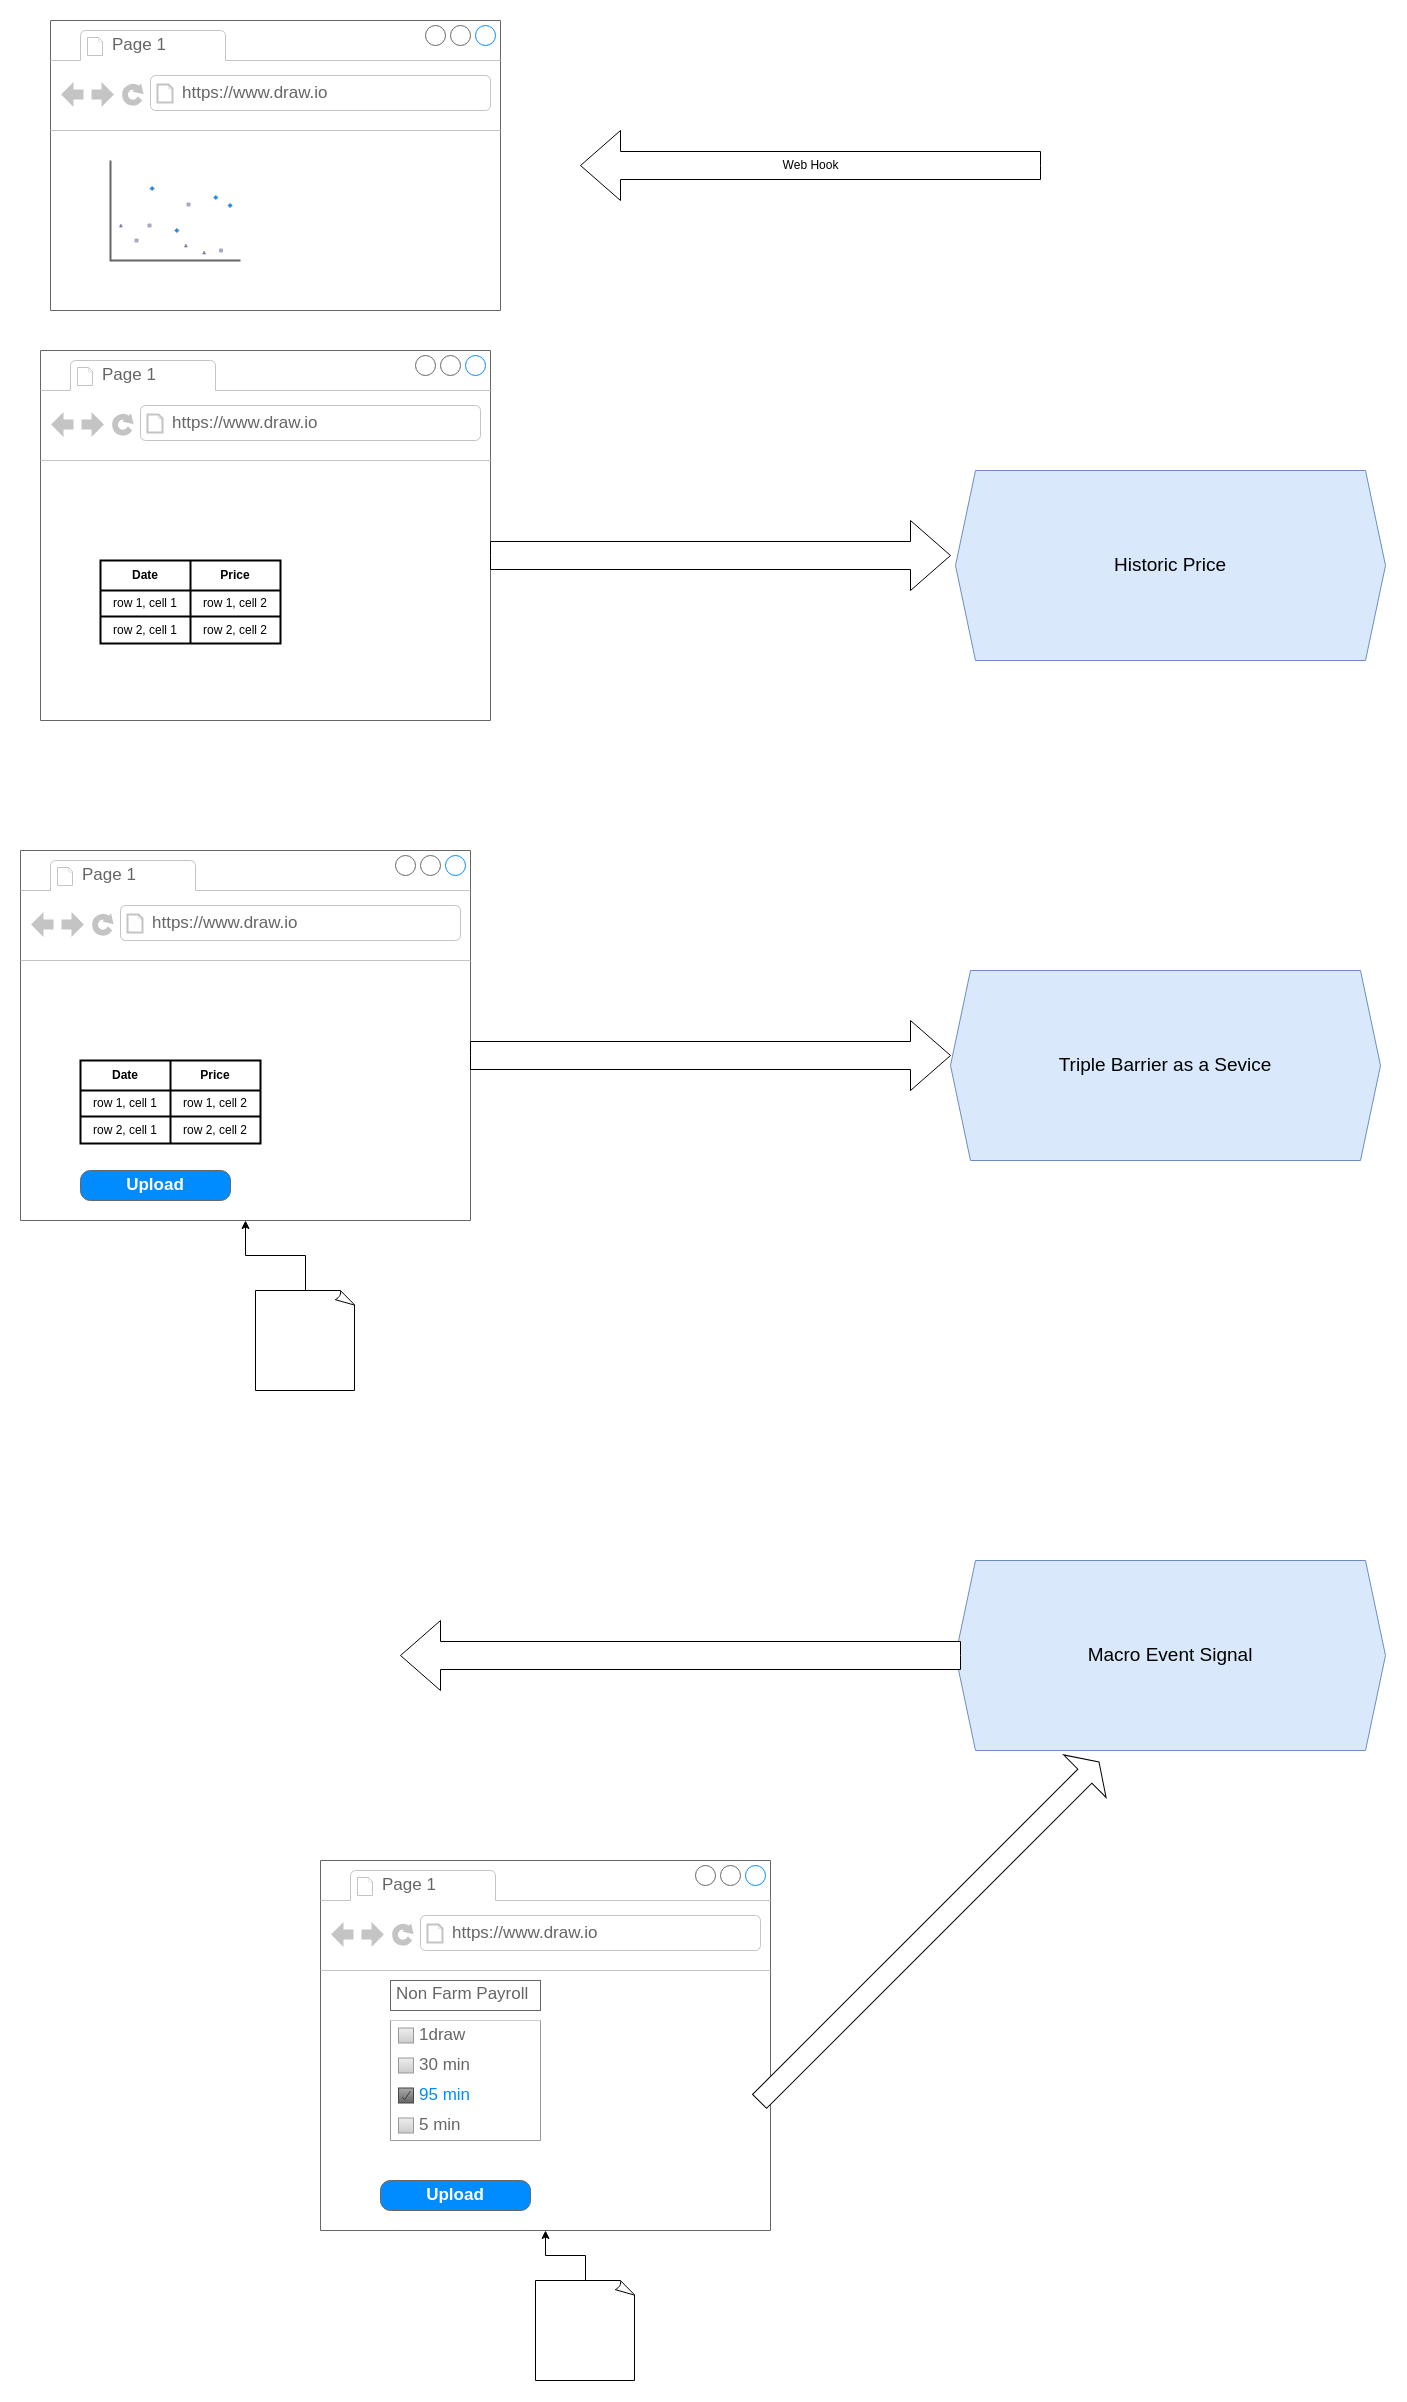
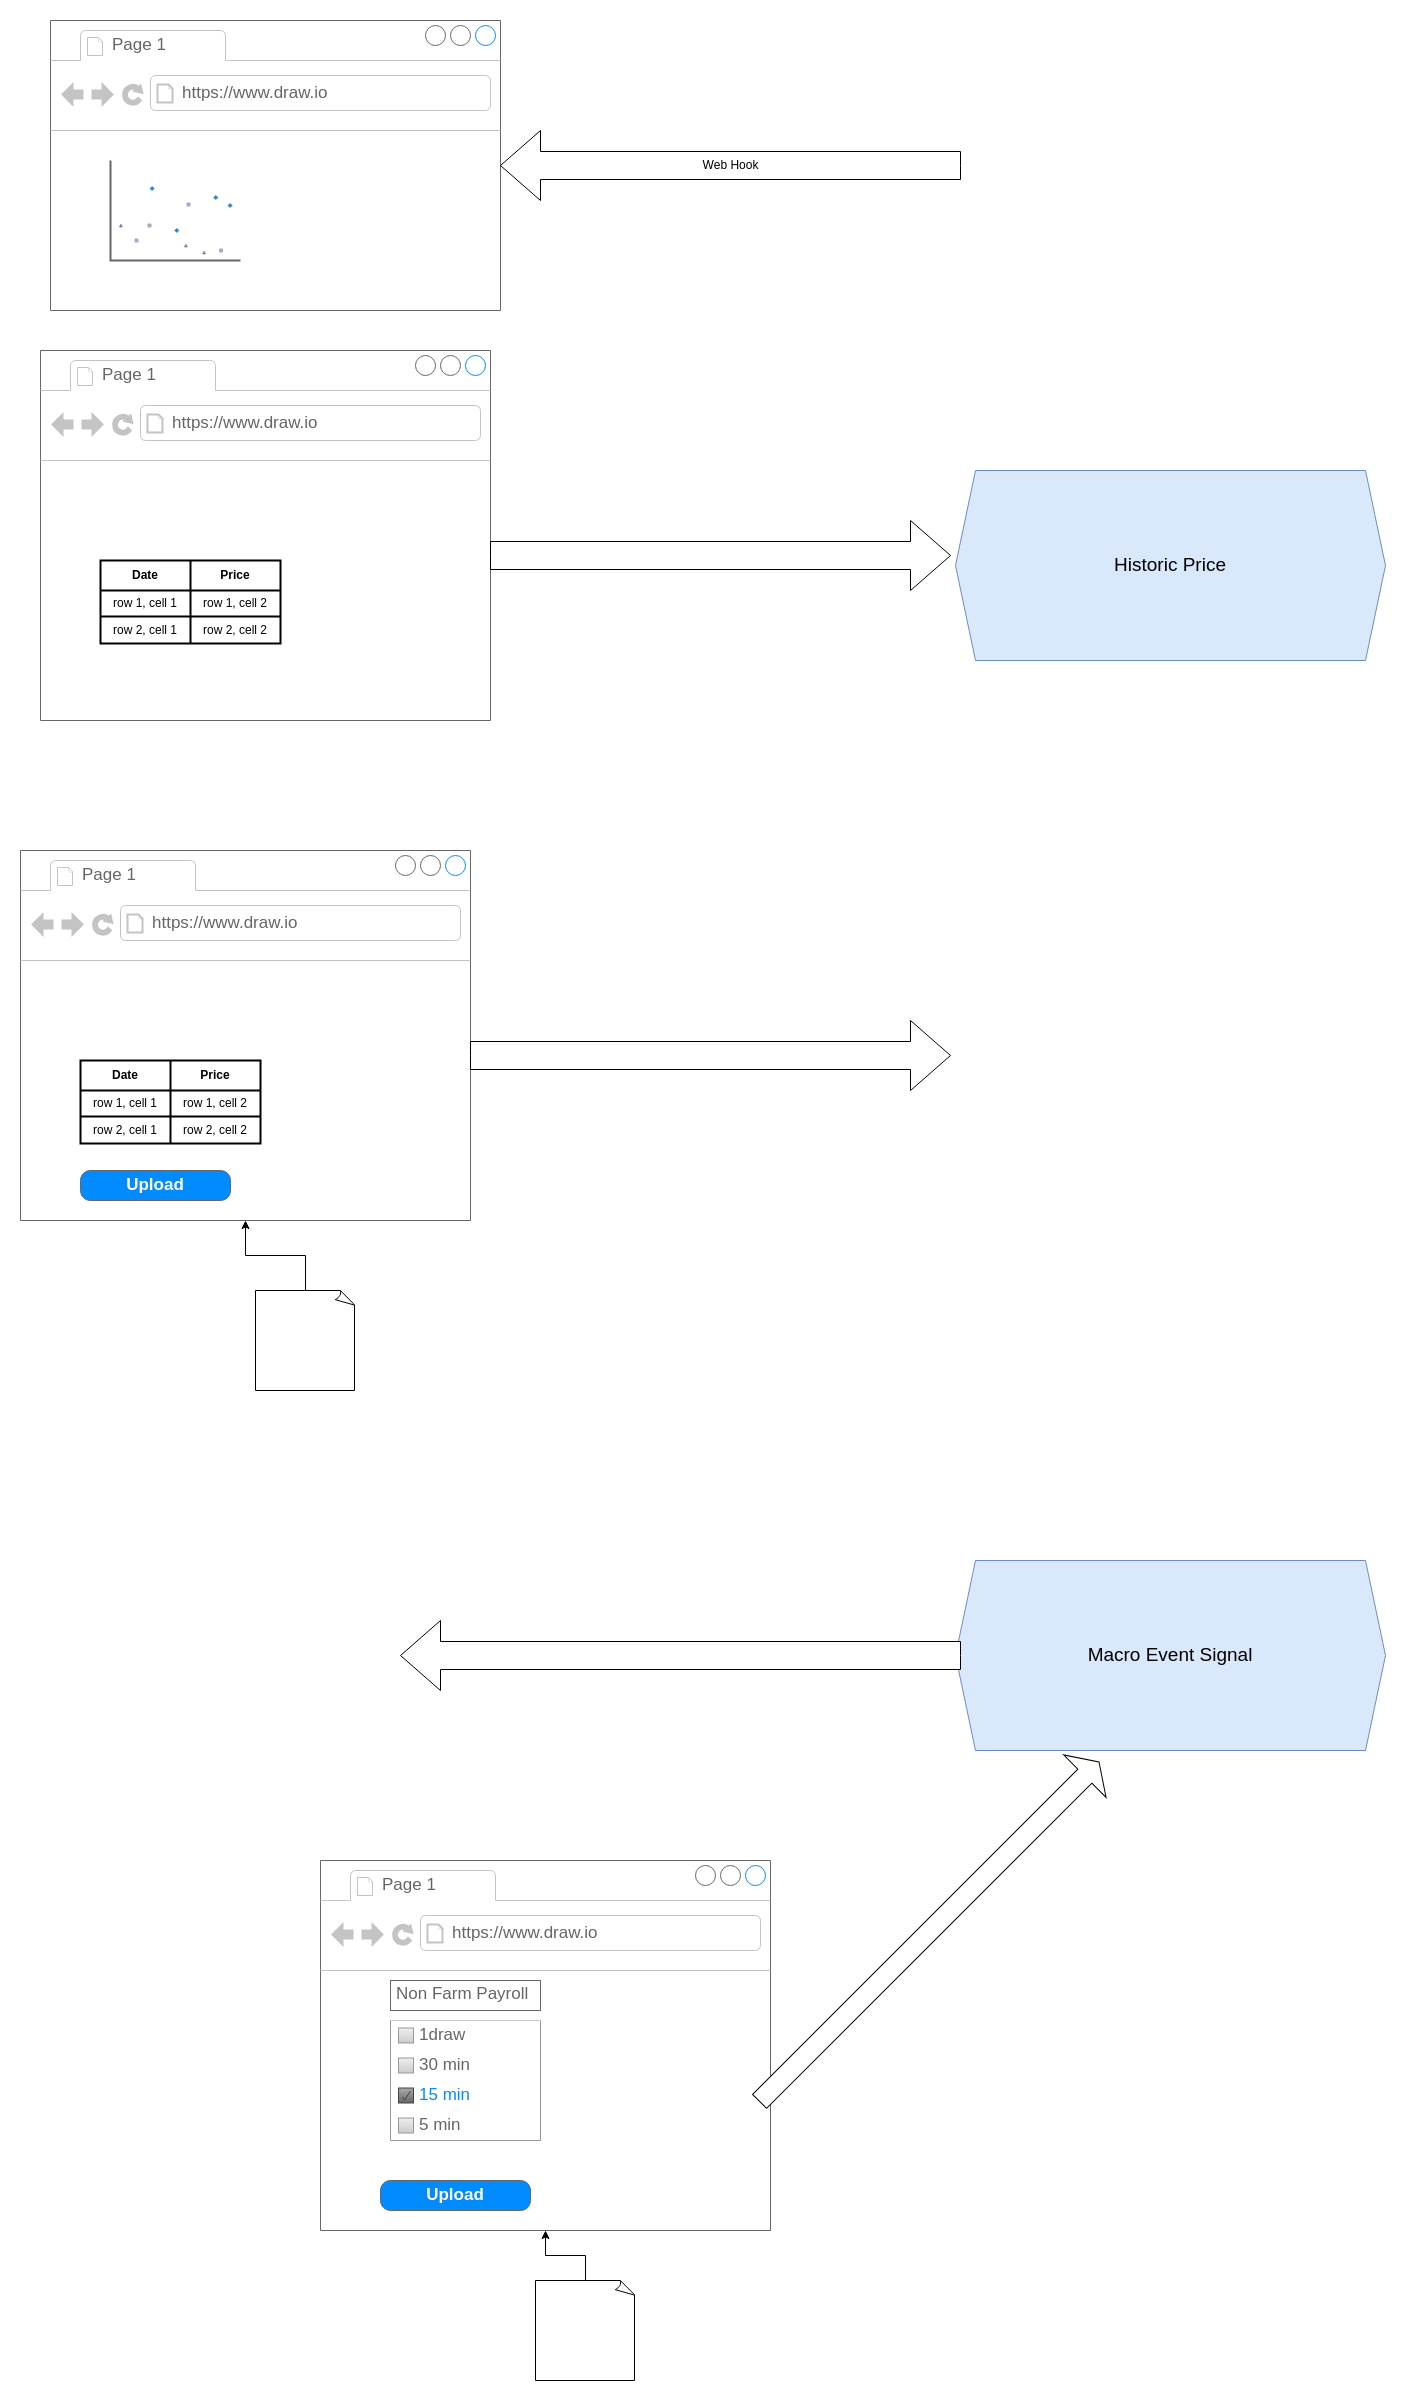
node "Web Hook": moved (811, 166) -> (731, 166)
node "Triple Barrier as a Sevice": removed
node "95 min": label "95 min" -> "15 min"
